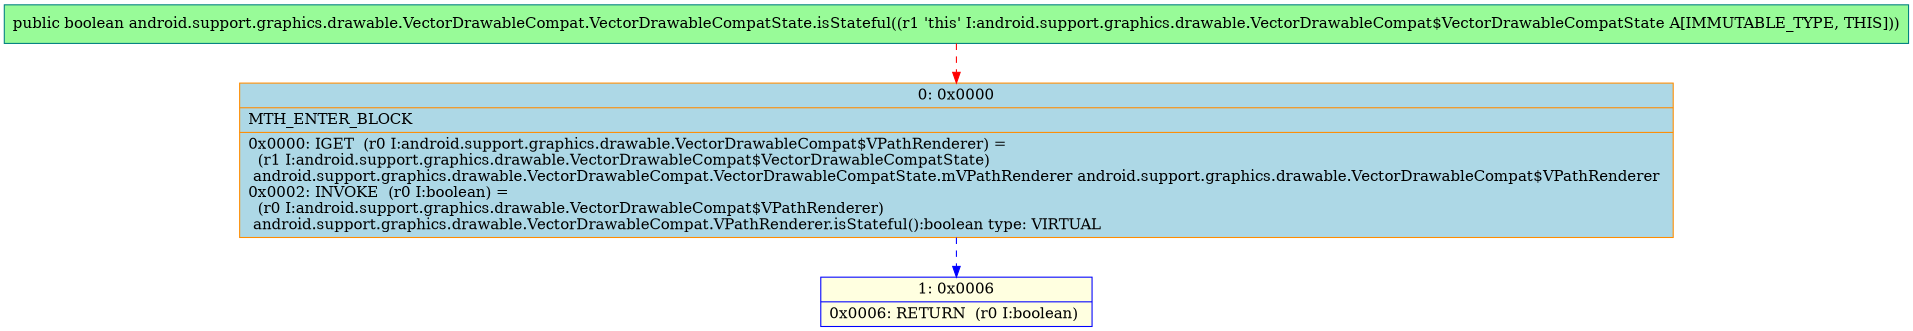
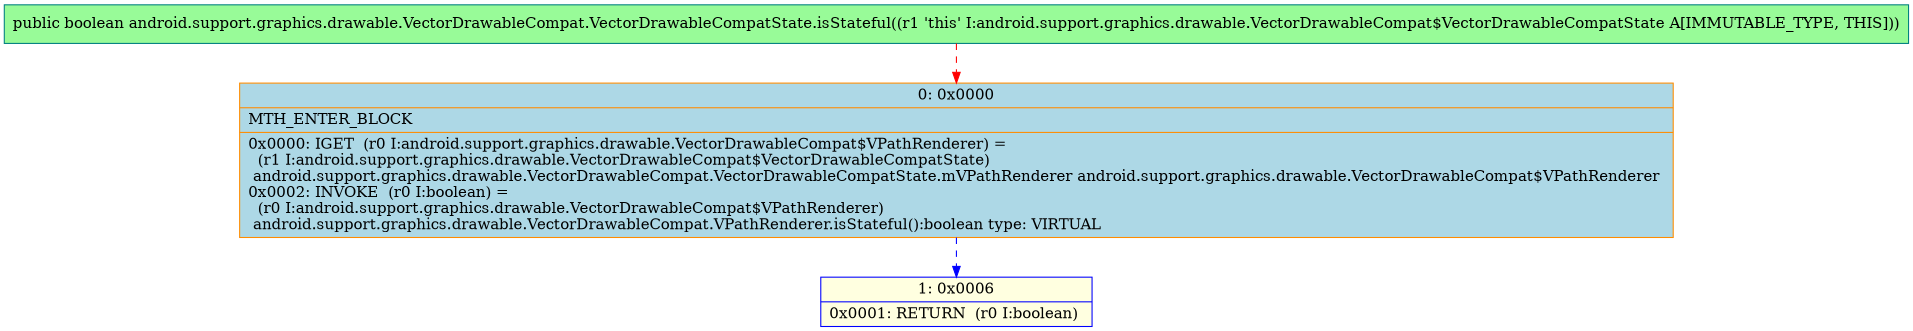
node "1: 0x0006": text "0x0006: RETURN  (r0 I:boolean)" -> "0x0001: RETURN  (r0 I:boolean)"
